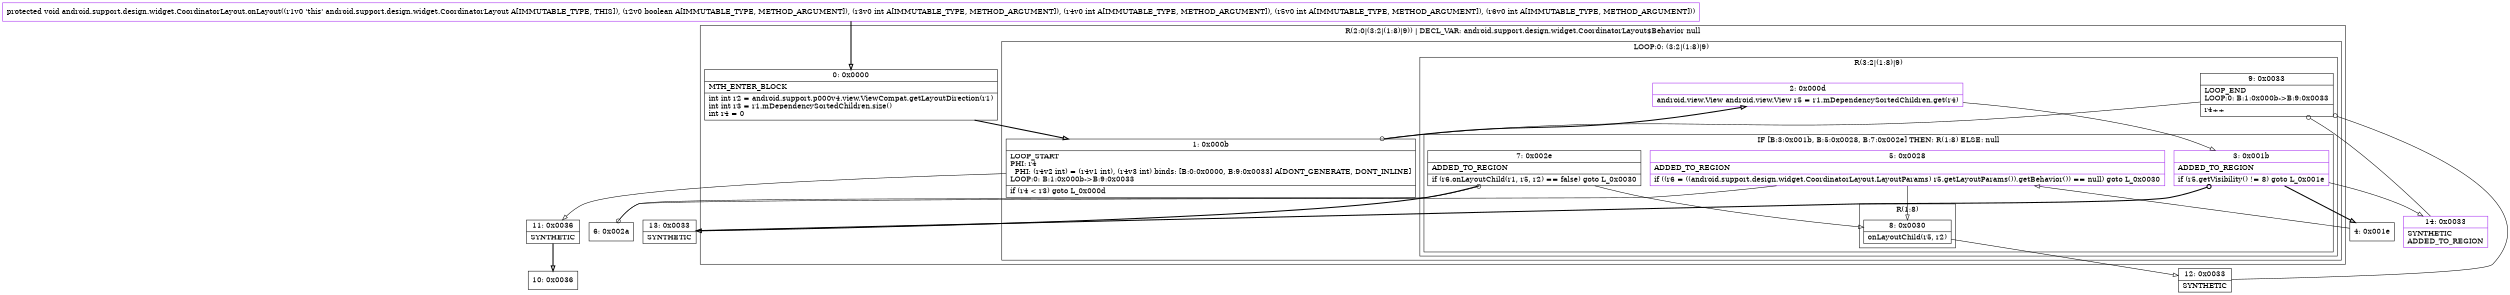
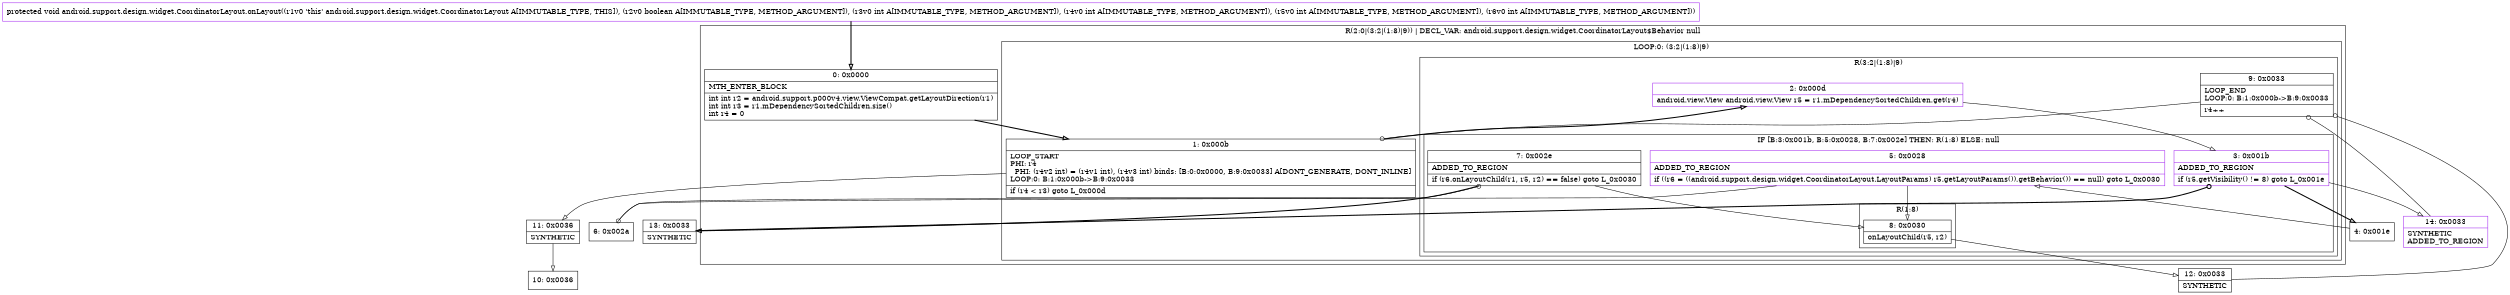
edge "11: 0x0036" -> "10: 0x0036": style bold -> solid
